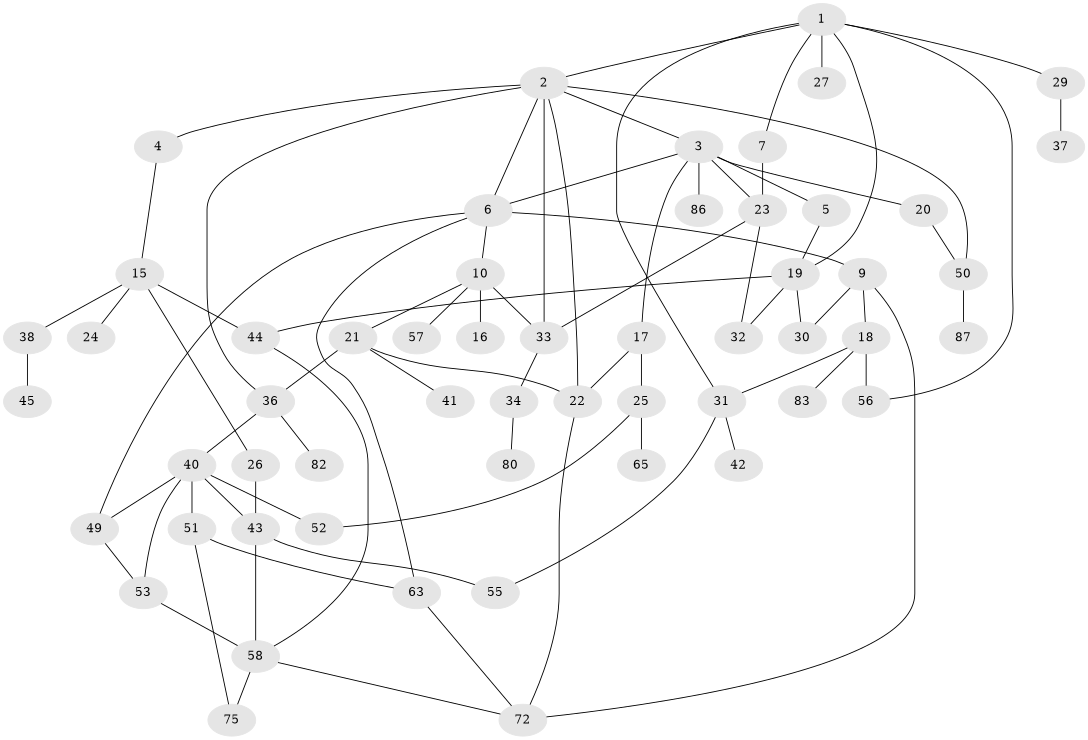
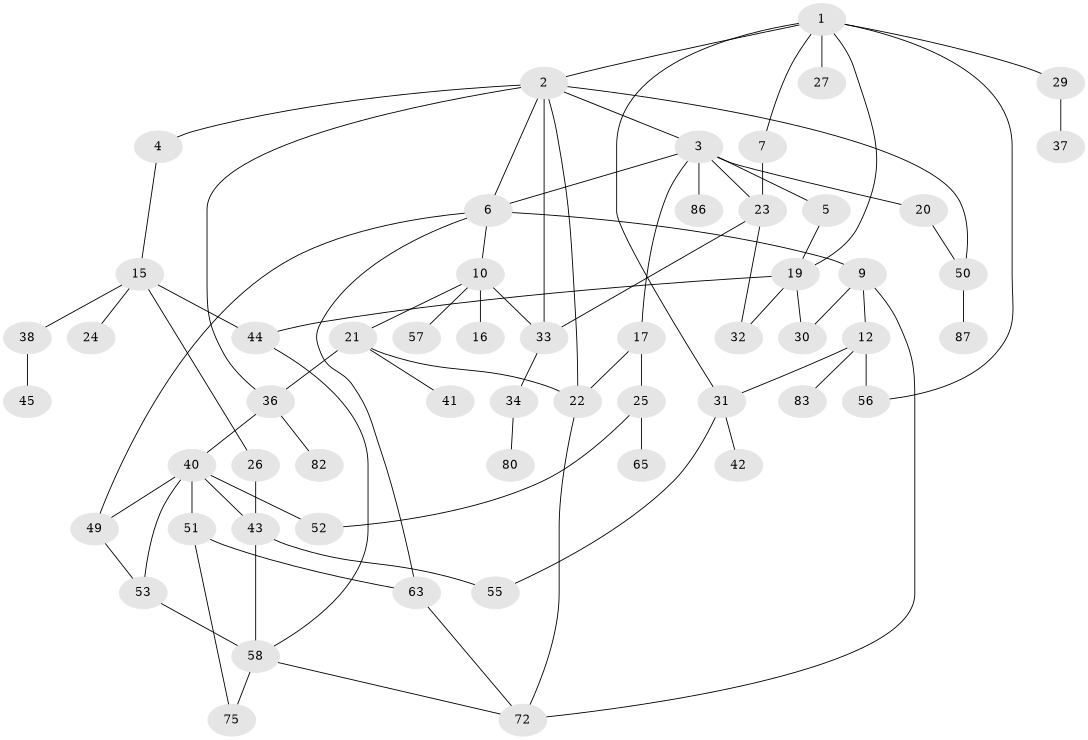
node "18": label "18" -> "12"
